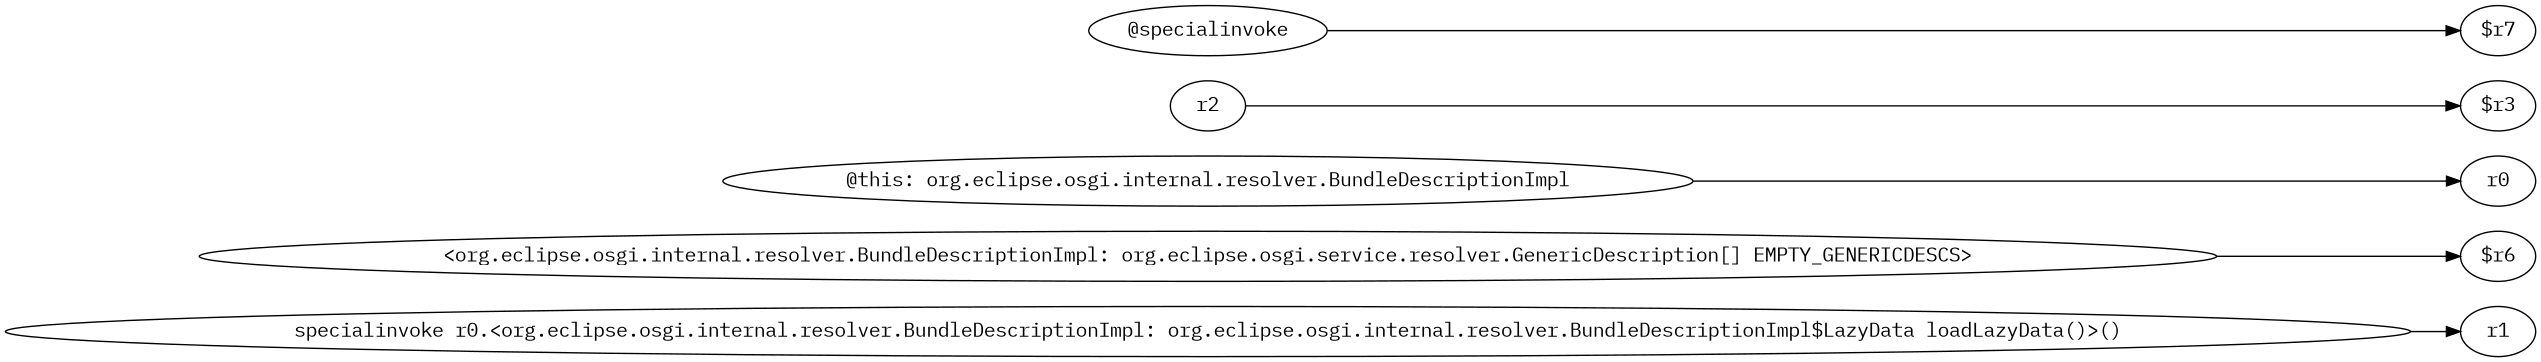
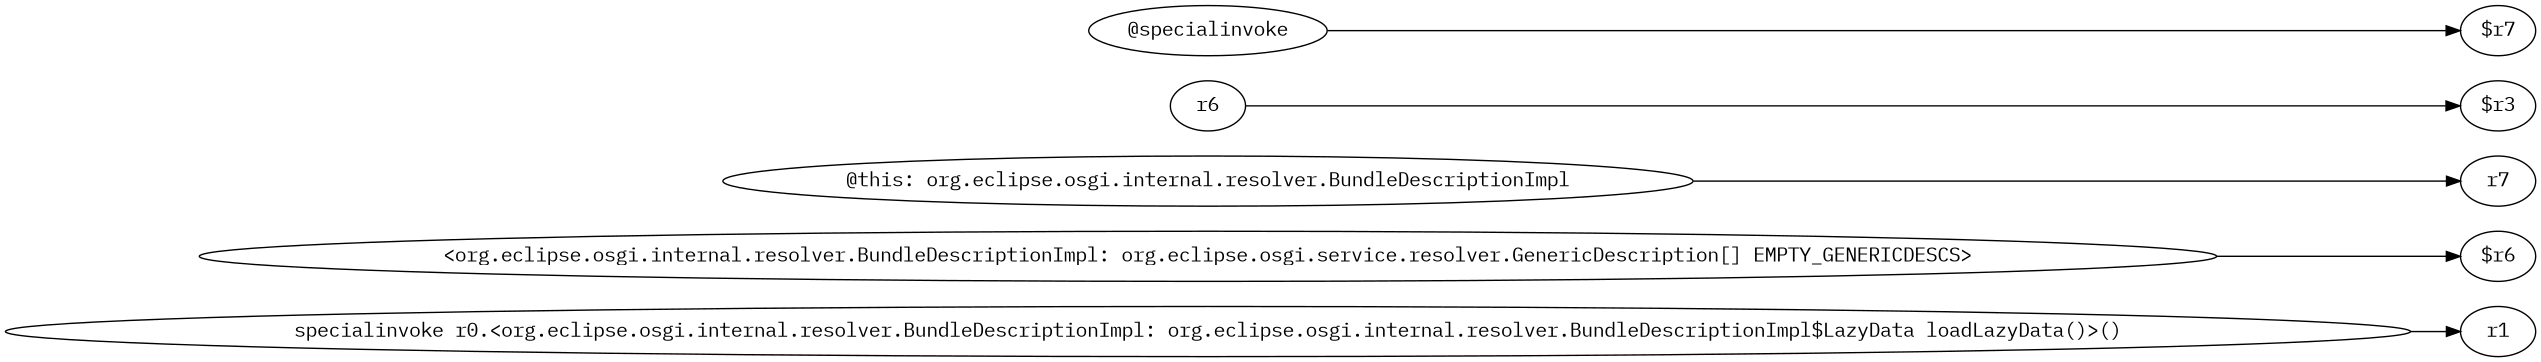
node "r2": label "r2" -> "r6"
node "r0": label "r0" -> "r7"
